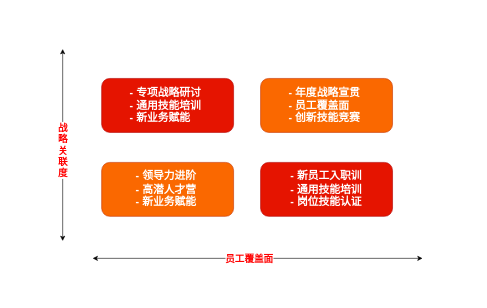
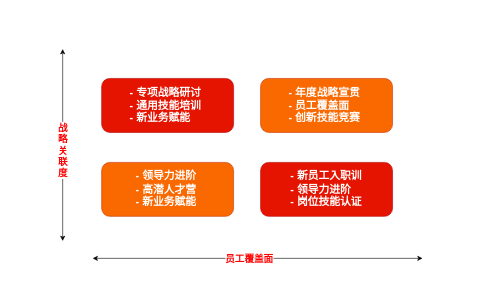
node "- 新员工入职训 - 通用技能培训 - 岗位技能认证": label "- 新员工入职训 - 通用技能培训 - 岗位技能认证" -> "- 新员工入职训 - 领导力进阶 - 岗位技能认证"
